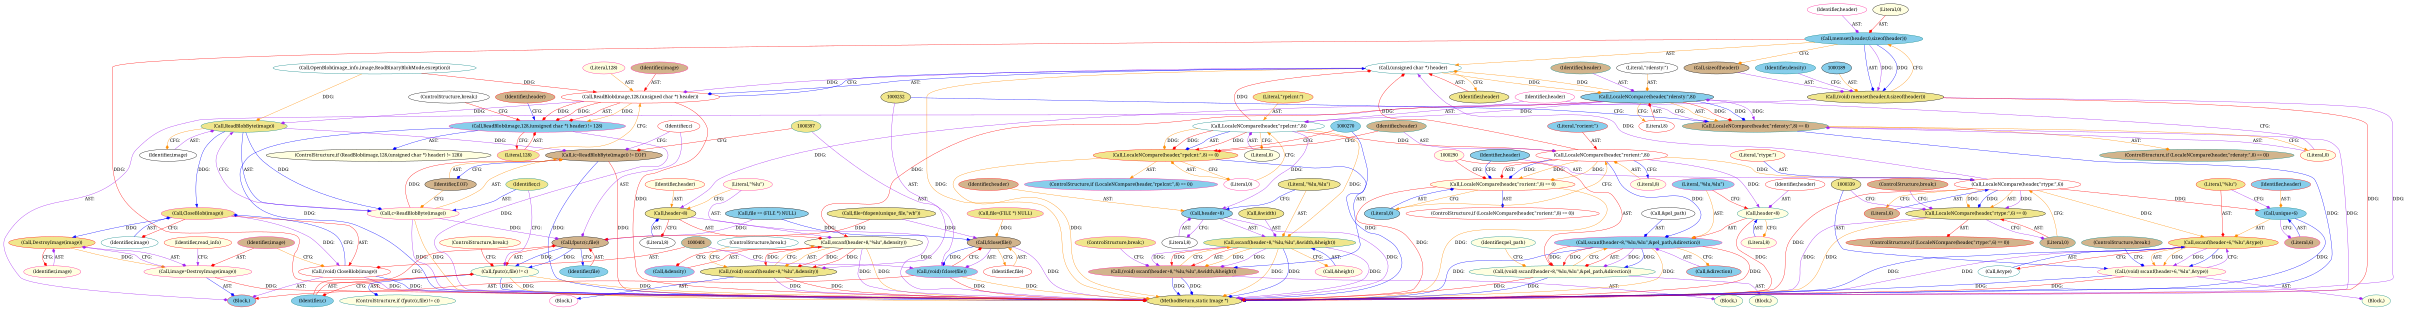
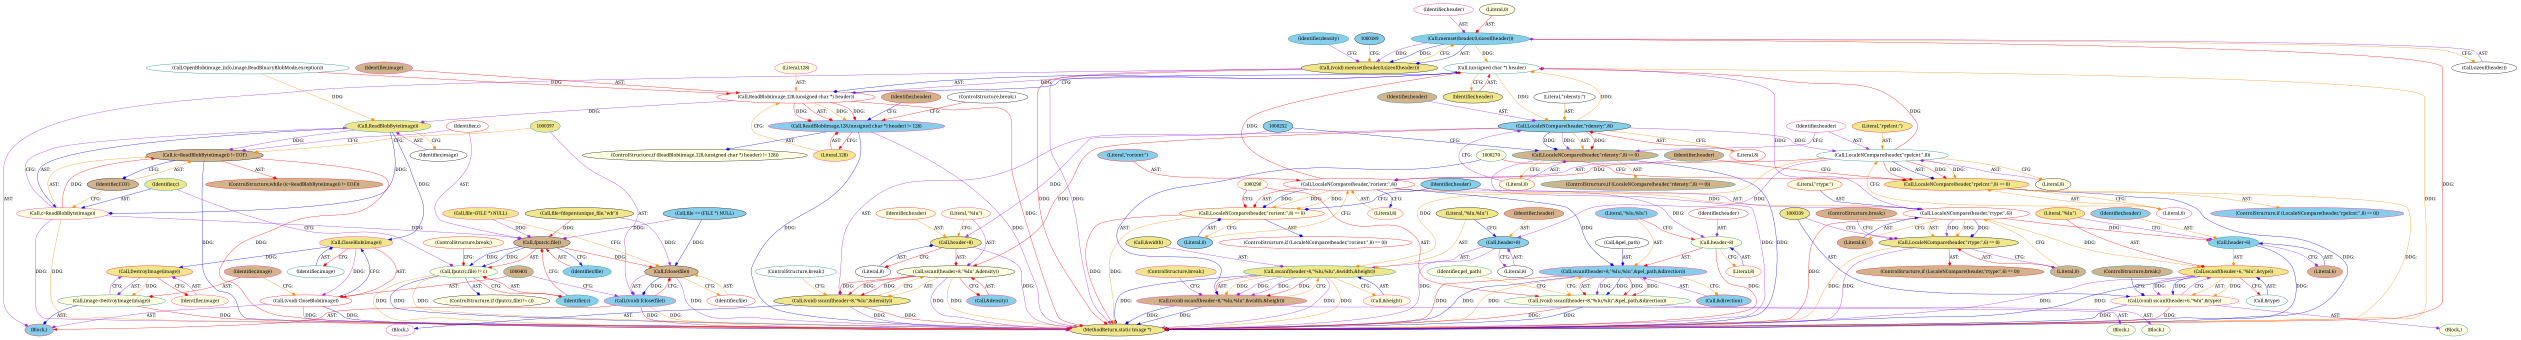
edge "(Call,memset(header,0,sizeof(header)))" -> "(Call,(unsigned char *) header)": label "AST: " -> "DDG: "
node "(Call,sizeof(header))": fillcolor tan -> white
edge "(Call,(void) memset(header,0,sizeof(header)))" -> "(Call,memset(header,0,sizeof(header)))": arrowhead normal -> diamond
edge "(Call,sizeof(header))" -> "(Call,(void) memset(header,0,sizeof(header)))": now "(Call,sizeof(header))" -> "(Call,memset(header,0,sizeof(header)))"
edge "1000189" -> "(Call,(void) memset(header,0,sizeof(header)))": label "AST: " -> "CFG: "
node "1000252": fillcolor khaki -> skyblue
node "1000270": fillcolor skyblue -> lightyellow
edge "1000397" -> "(Call,(c=ReadBlobByte(image)) != EOF)": color red -> darkorange
node "(ControlStructure,while ((c=ReadBlobByte(image)) != EOF))": added
node "(Call,unique+6)": label "(Call,unique+6)" -> "(Call,header+6)"
edge "(Call,(void) CloseBlob(image))" -> "(Call,CloseBlob(image))": arrowhead diamond -> normal
edge "(Call,file=(FILE *) NULL)" -> "(Call,fputc(c,file))": added, label "DDG:"
edge "(Call,file=(FILE *) NULL)" -> "(Call,fclose(file))": label "DDG: " -> "CFG: "
node "(Identifier,read_info)": removed
edge "(Call,image=DestroyImage(image))" -> "(Call,DestroyImage(image))": arrowhead diamond -> normal
edge "(Call,fputc(c,file))" -> "(Call,fclose(file))": added, label "DDG:"
node "(Call,image=DestroyImage(image))": color deeppink -> teal
node "(ControlStructure,if (fputc(c,file) != c))": color teal -> black
